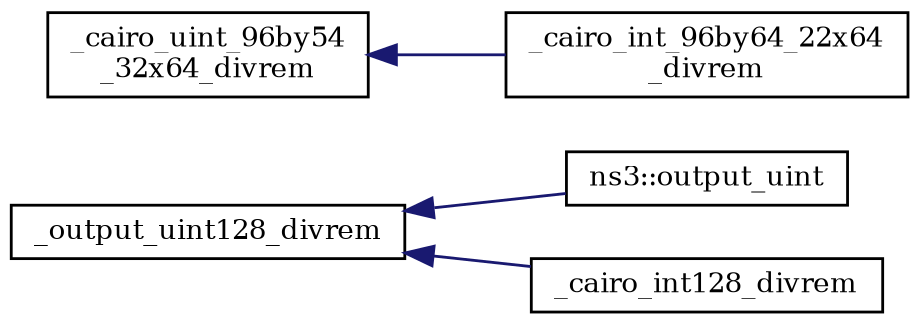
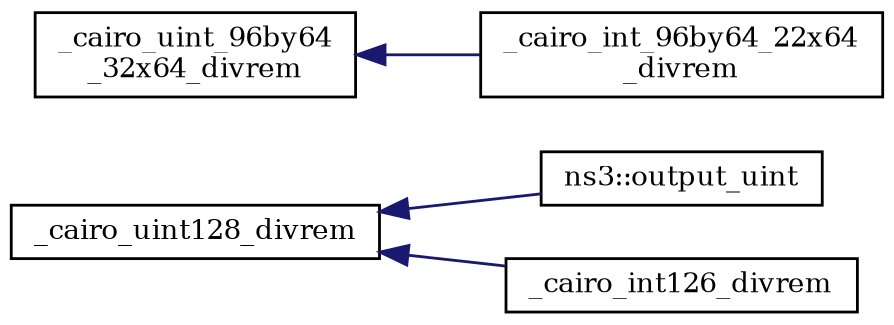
node "_cairo_uint_96by54 _32x64_divrem": label "_cairo_uint_96by54 _32x64_divrem" -> "_cairo_uint_96by64 _32x64_divrem"
node "_output_uint128_divrem": label "_output_uint128_divrem" -> "_cairo_uint128_divrem"
node "_cairo_int128_divrem": label "_cairo_int128_divrem" -> "_cairo_int126_divrem"
